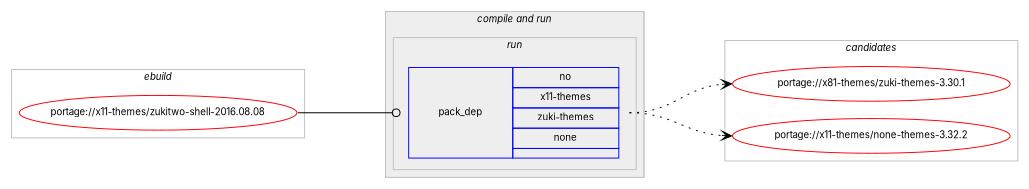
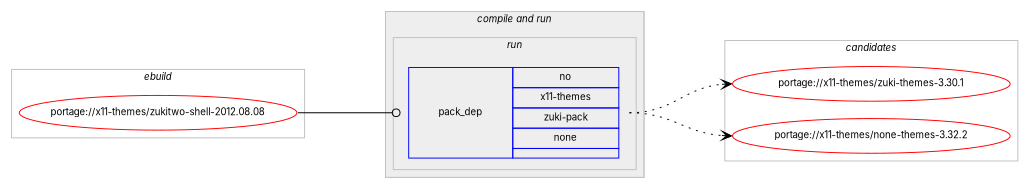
node "portage://x81-themes/zuki-themes-3.30.1": label "portage://x81-themes/zuki-themes-3.30.1" -> "portage://x11-themes/zuki-themes-3.30.1"
node "portage://x11-themes/zukitwo-shell-2016.08.08": label "portage://x11-themes/zukitwo-shell-2016.08.08" -> "portage://x11-themes/zukitwo-shell-2012.08.08"
node "pack_dep": text "zuki-themes" -> "zuki-pack"
